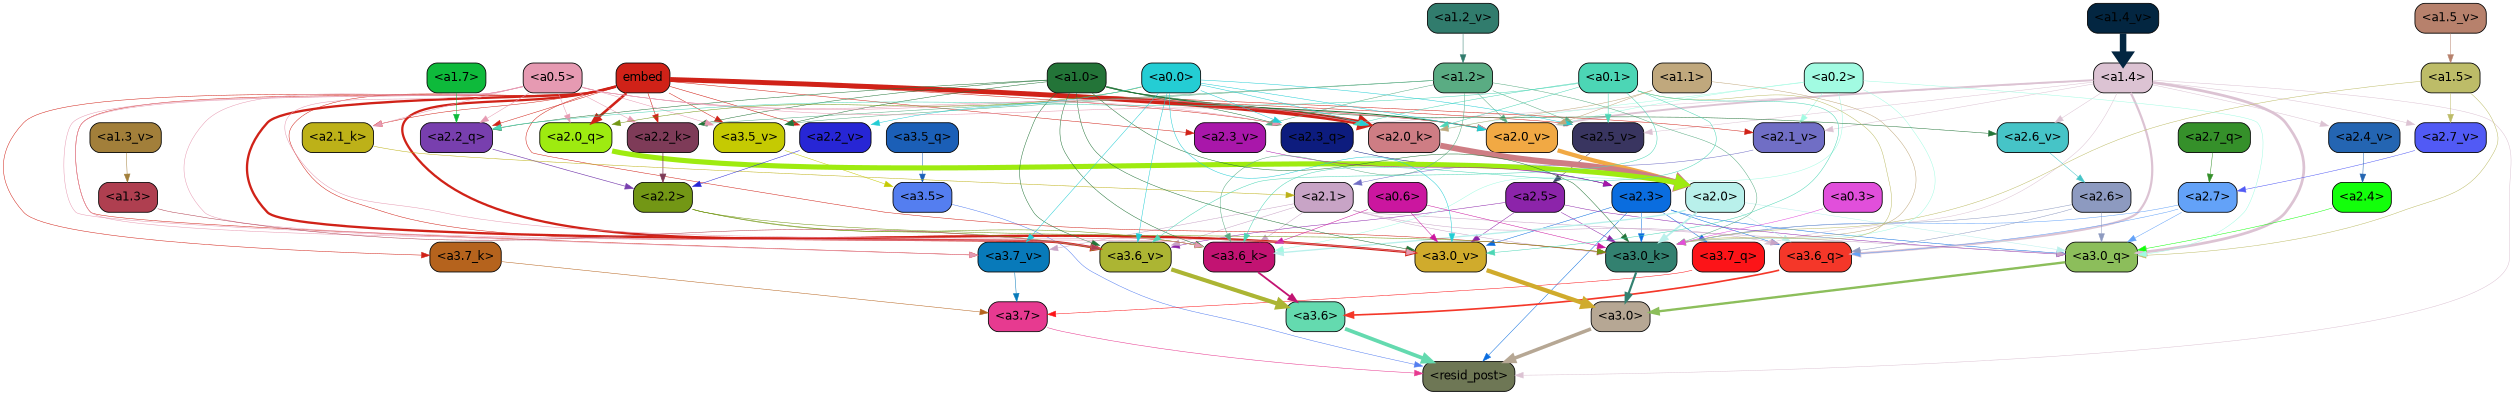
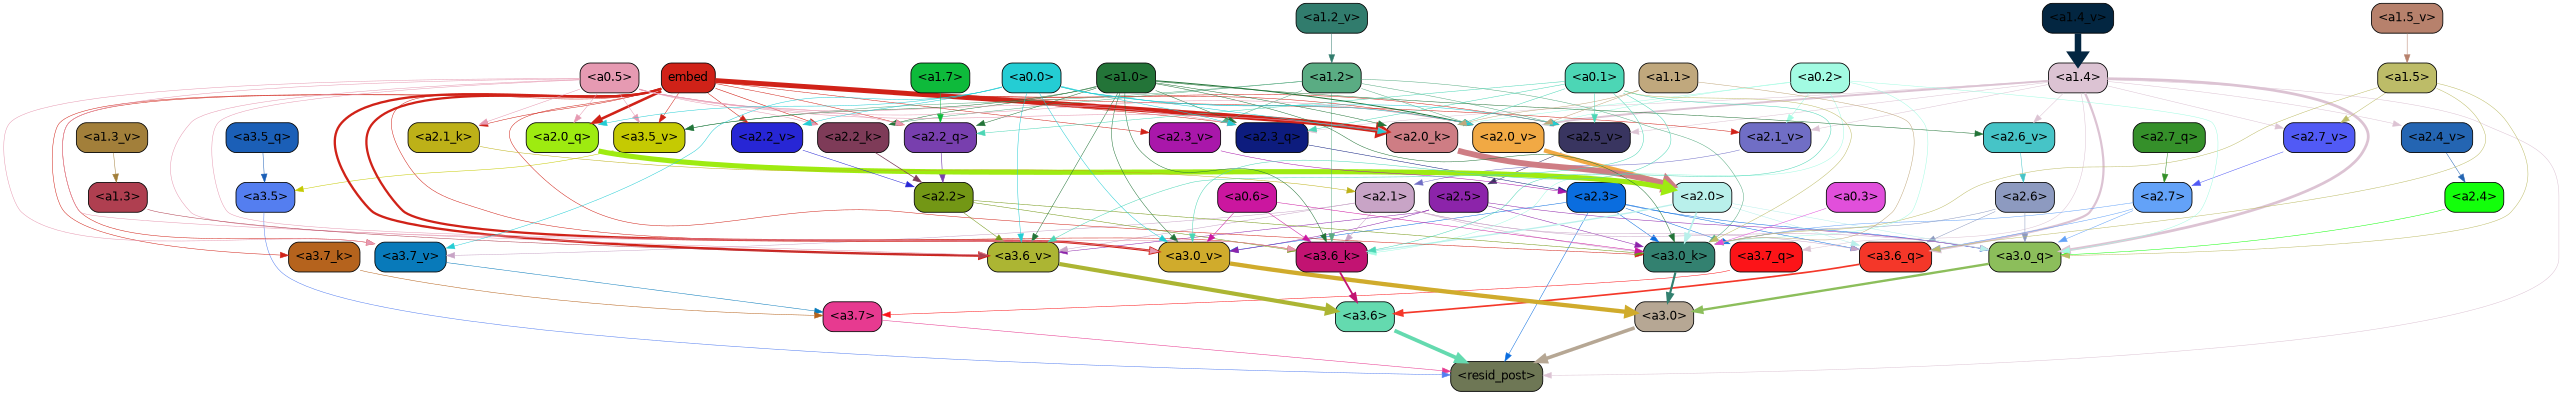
edge "<a0.0>" -> "<a2.0_q>": color #739715 -> #24cdd4
edge "<a1.5>" -> "<a3.6_q>": added
